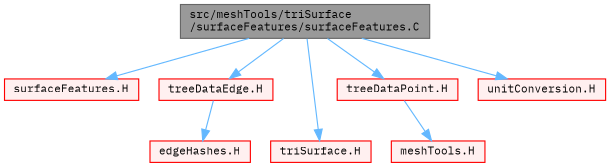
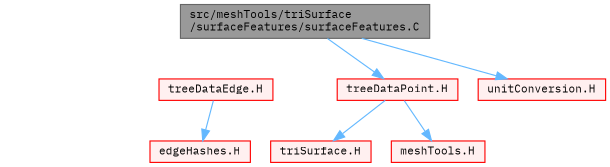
edge "src/meshTools/triSurface /surfaceFeatures/surfaceFeatures.C" -> "treeDataEdge.H": removed
edge "src/meshTools/triSurface /surfaceFeatures/surfaceFeatures.C" -> "triSurface.H": now "treeDataPoint.H" -> "triSurface.H"
node "surfaceFeatures.H": removed
